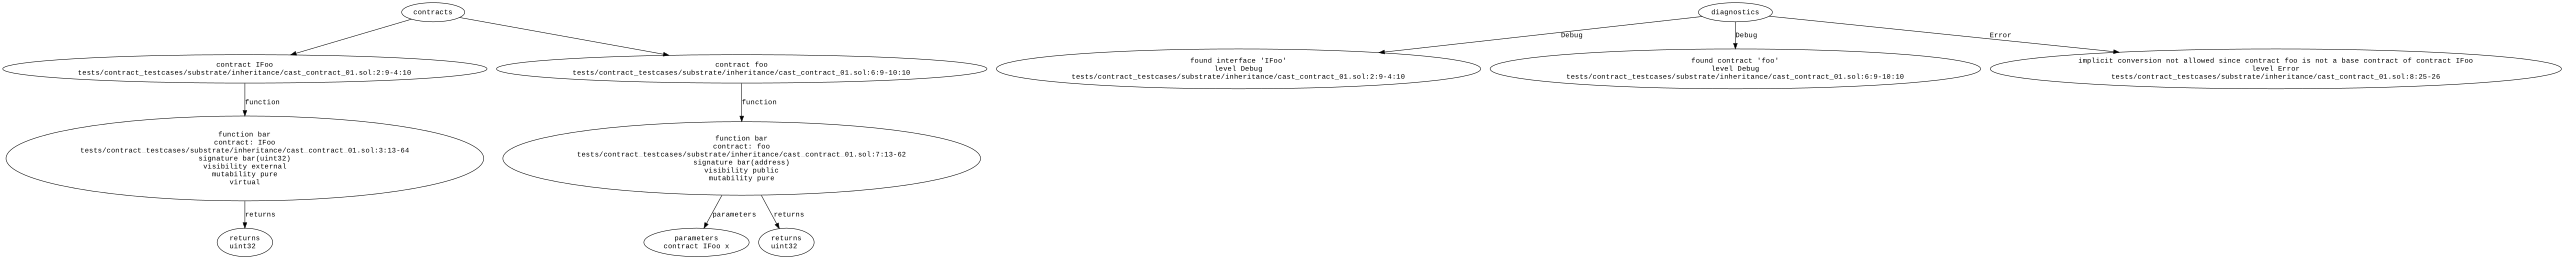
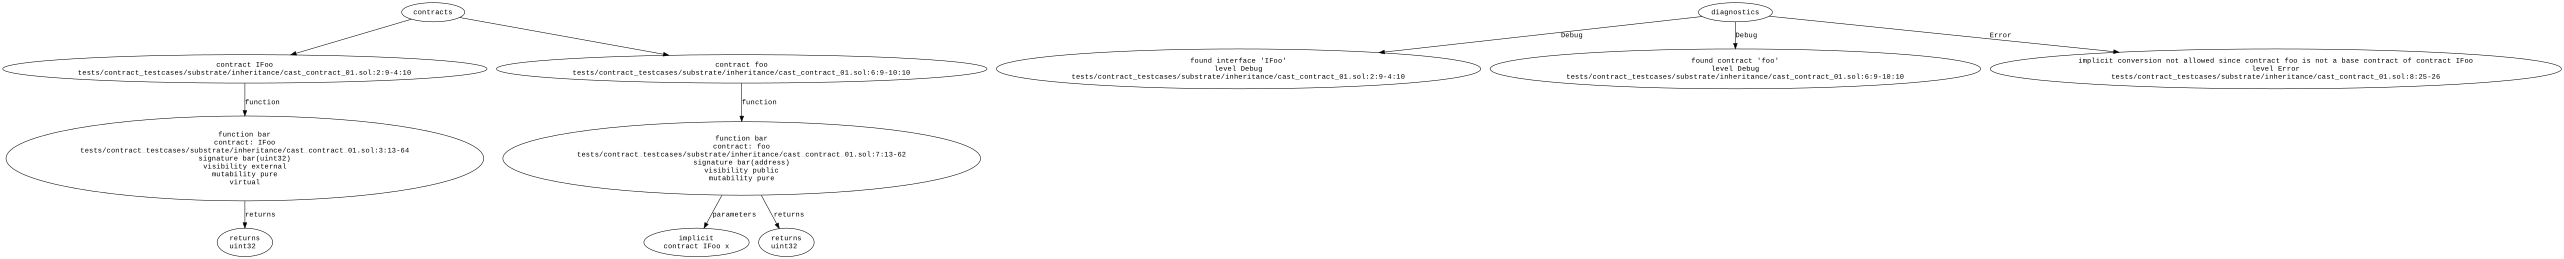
node "parameters contract IFoo x": label "parameters contract IFoo x" -> "implicit contract IFoo x"
